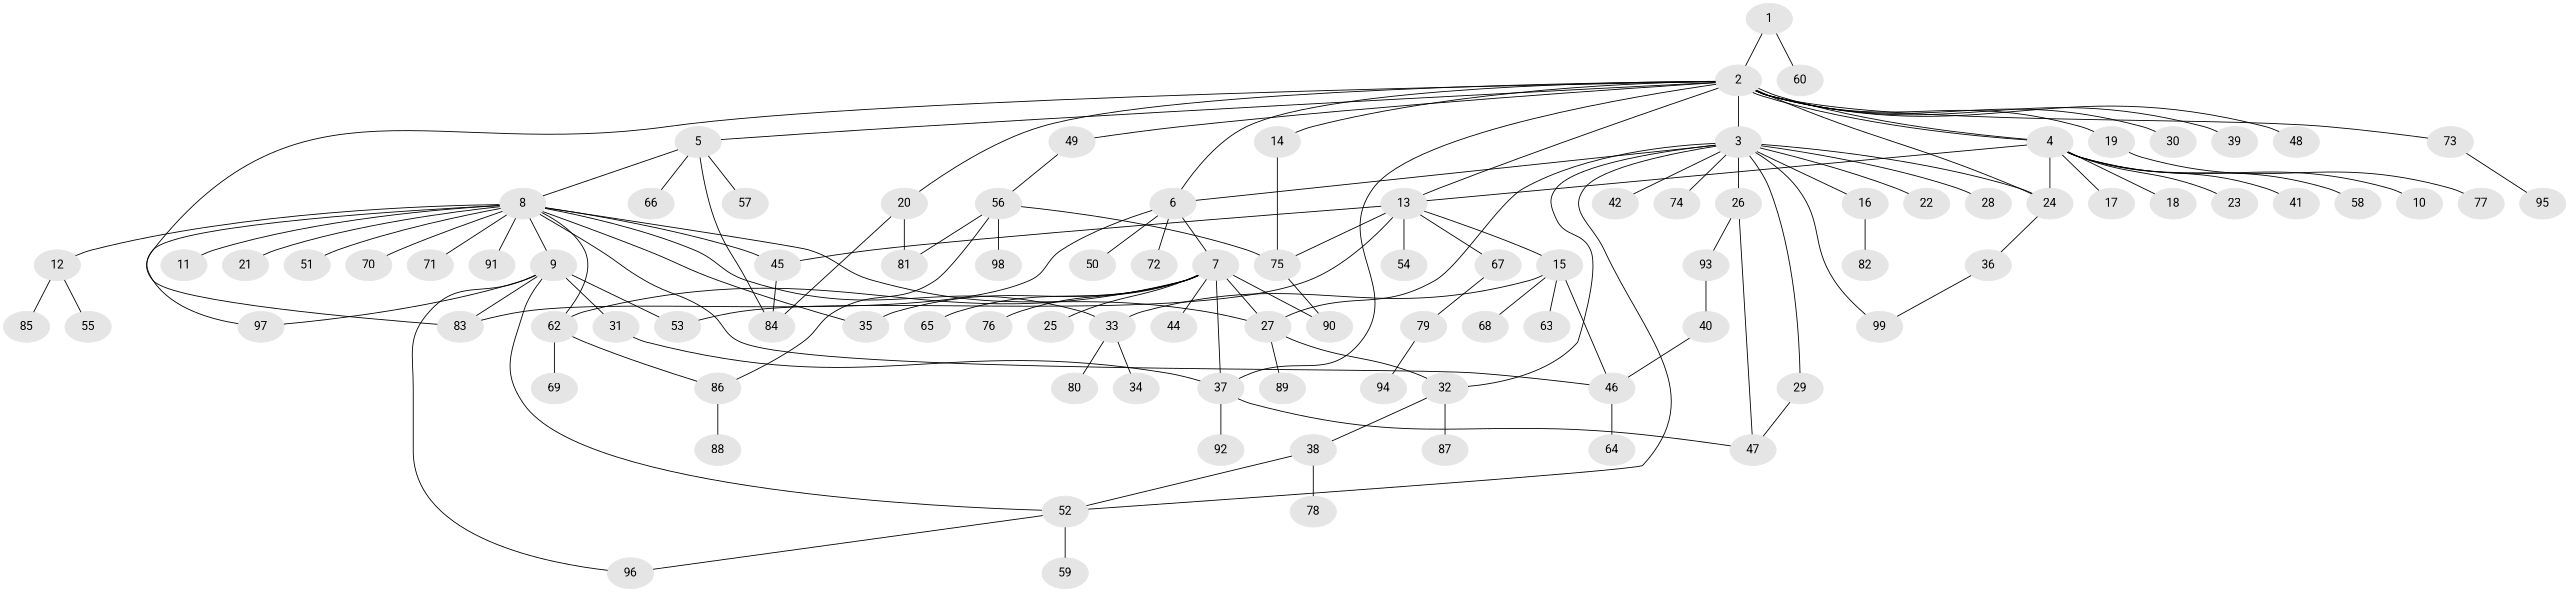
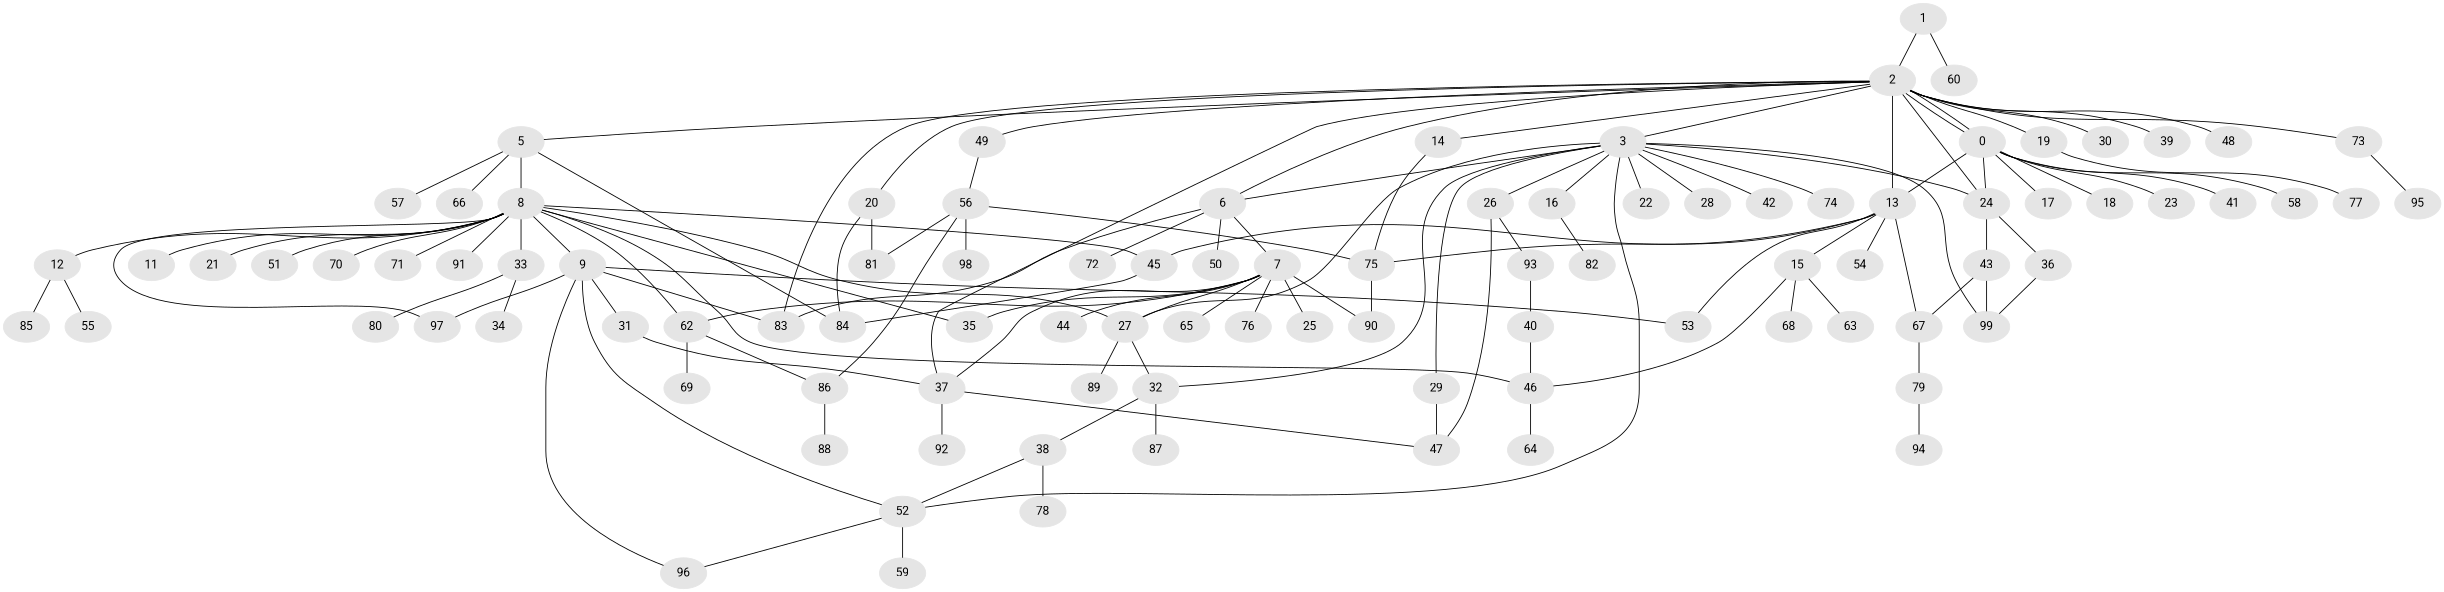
node "4": label "4" -> "0"
node "10": removed
node "43": added
edge "15" -- "33": removed
